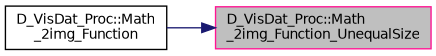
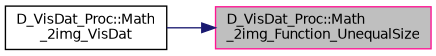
node "D_VisDat_Proc::Math _2img_Function": label "D_VisDat_Proc::Math _2img_Function" -> "D_VisDat_Proc::Math _2img_VisDat"
